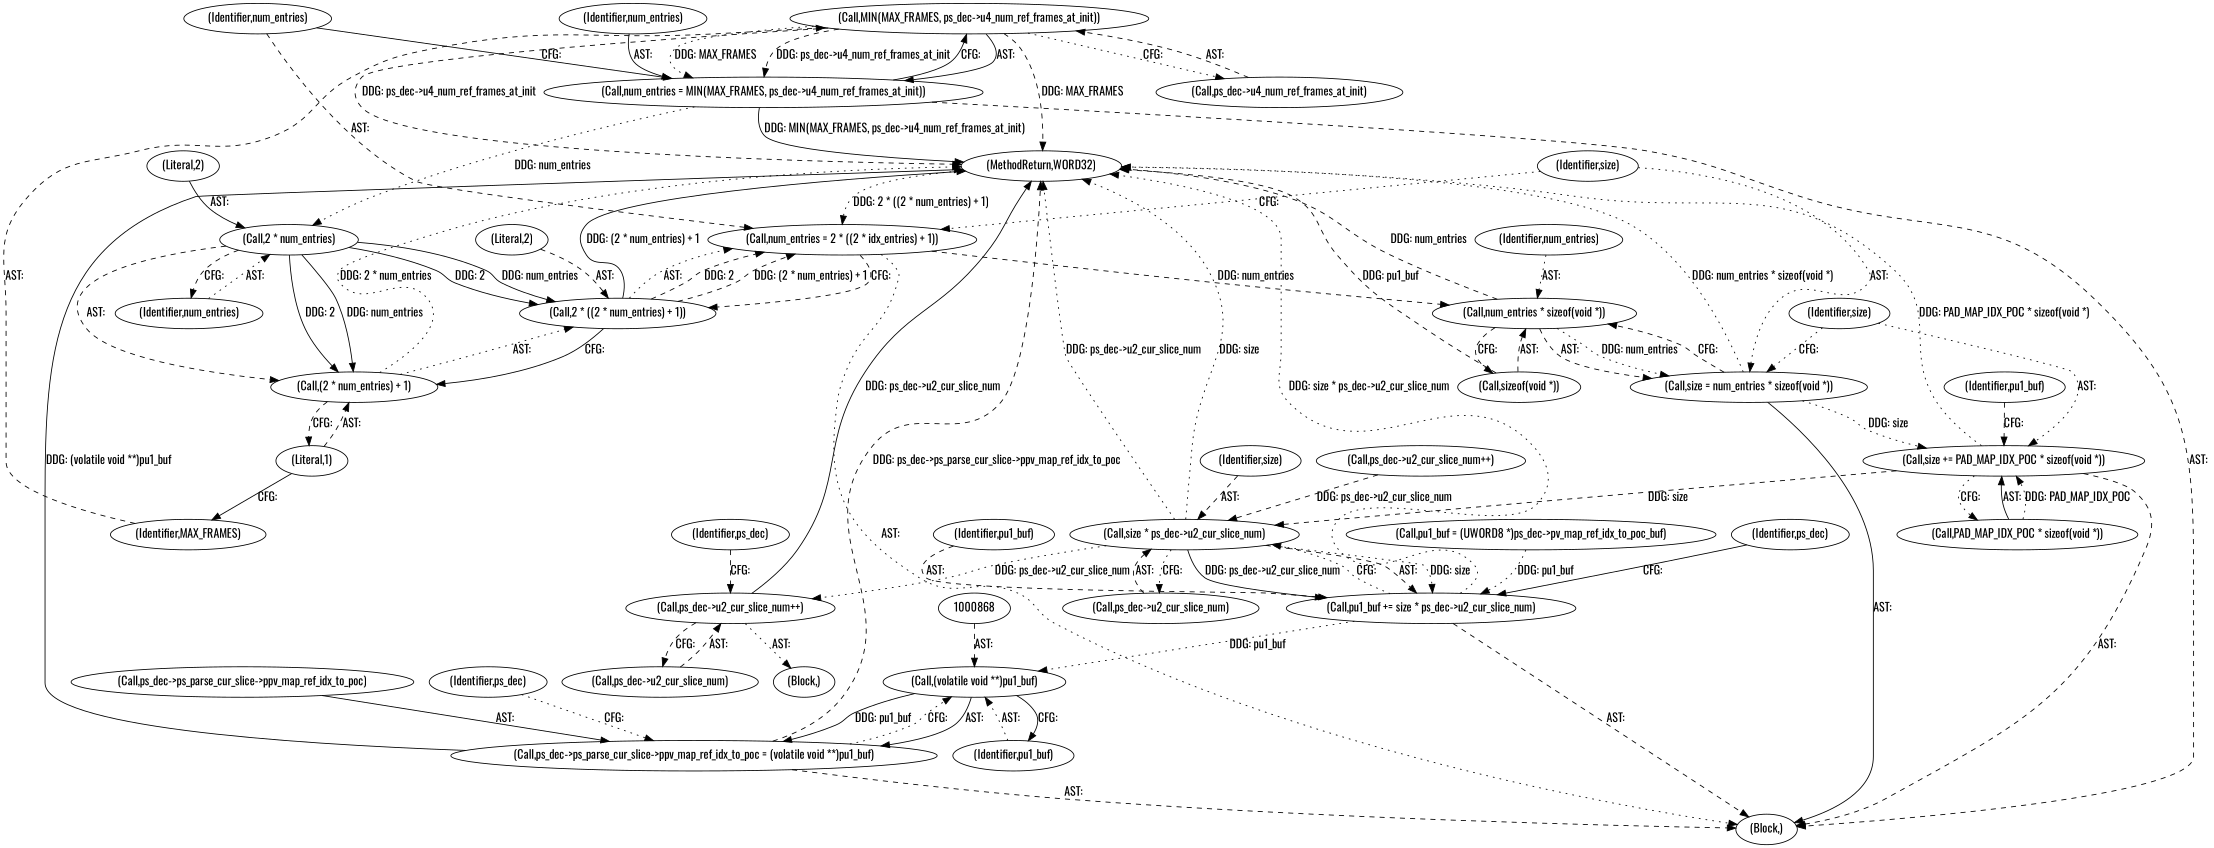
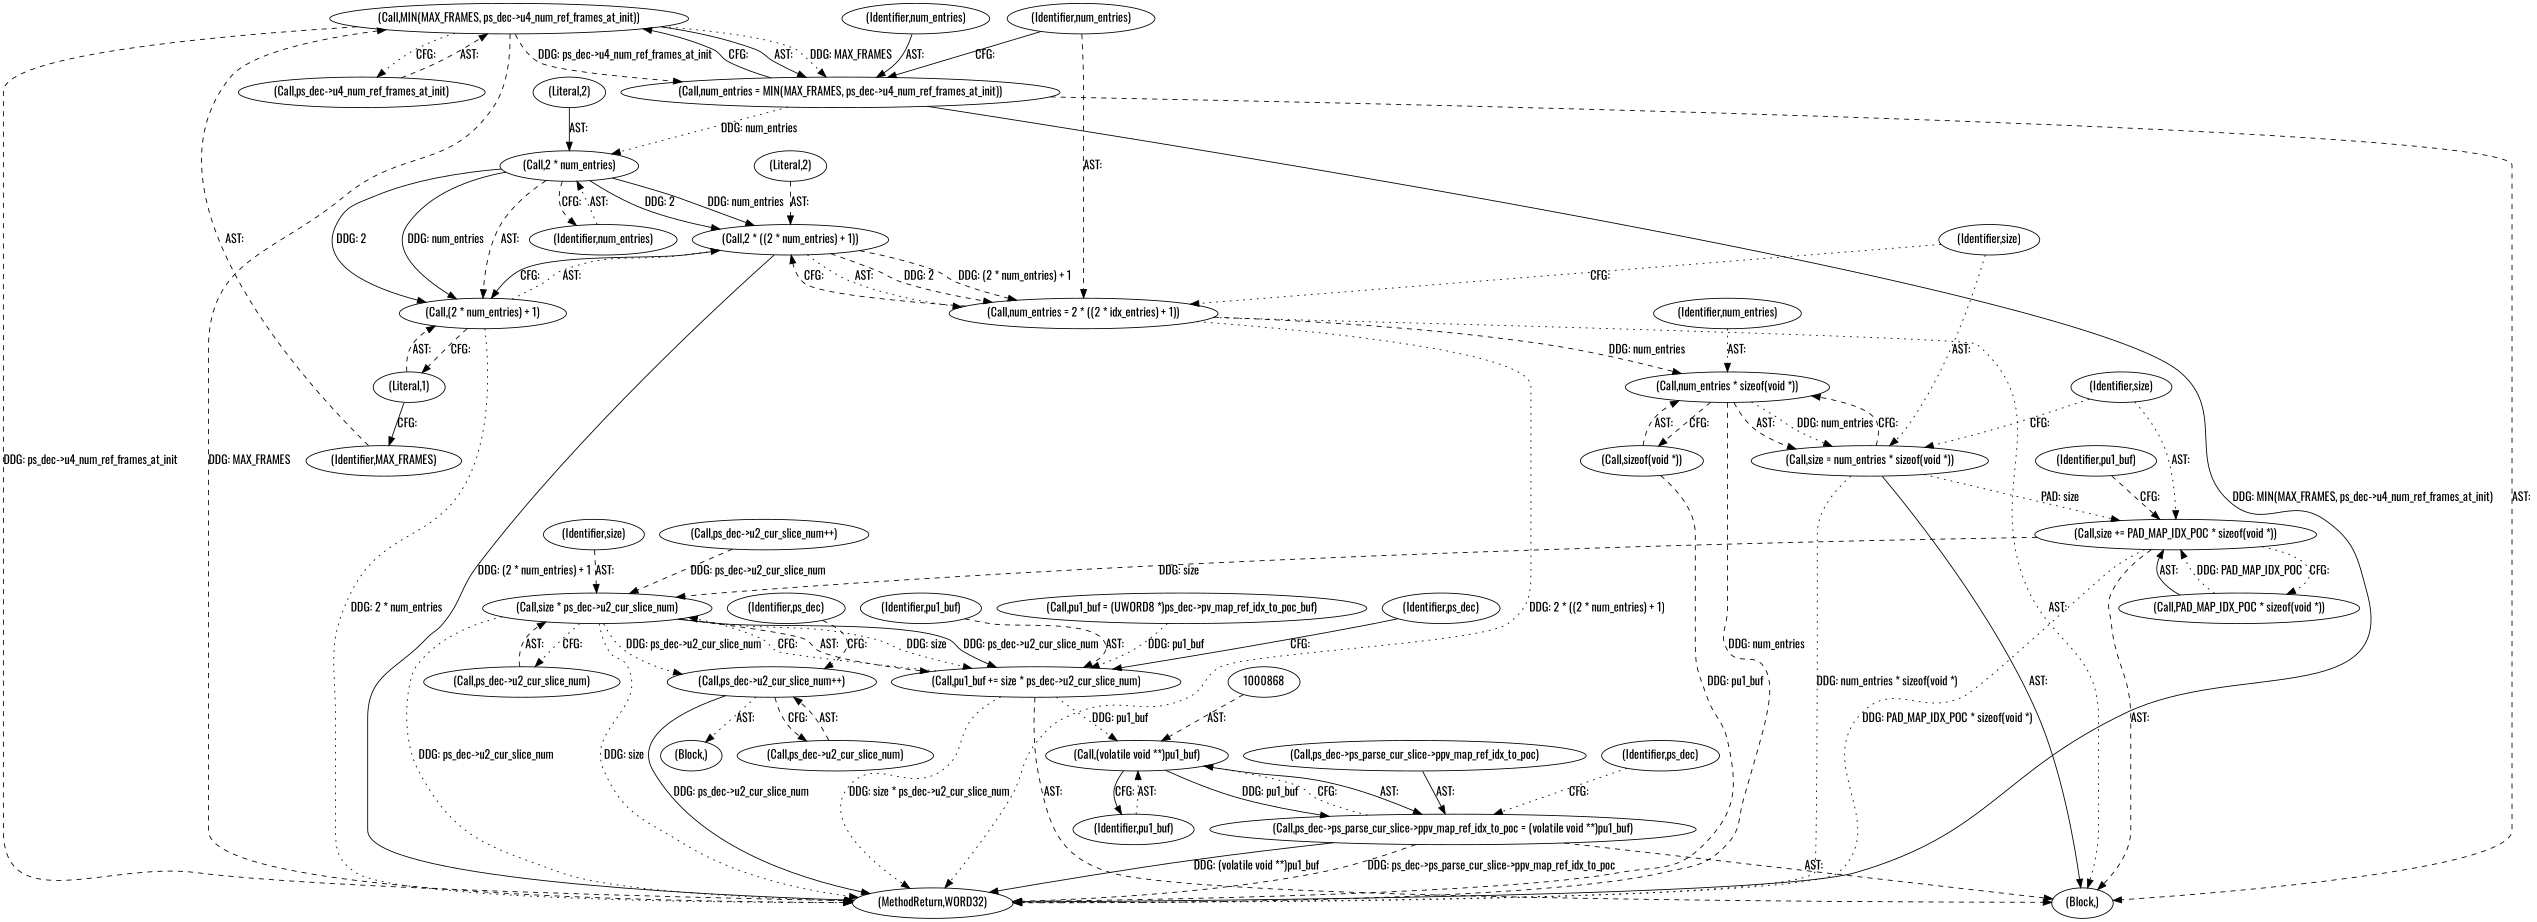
edge "(MethodReturn,WORD32)" -> "(Call,num_entries = 2 * ((2 * idx_entries) + 1))": reversed
edge "(Call,size = num_entries * sizeof(void *))" -> "(Call,size += PAD_MAP_IDX_POC * sizeof(void *))": label "DDG: size" -> "PAD: size"
